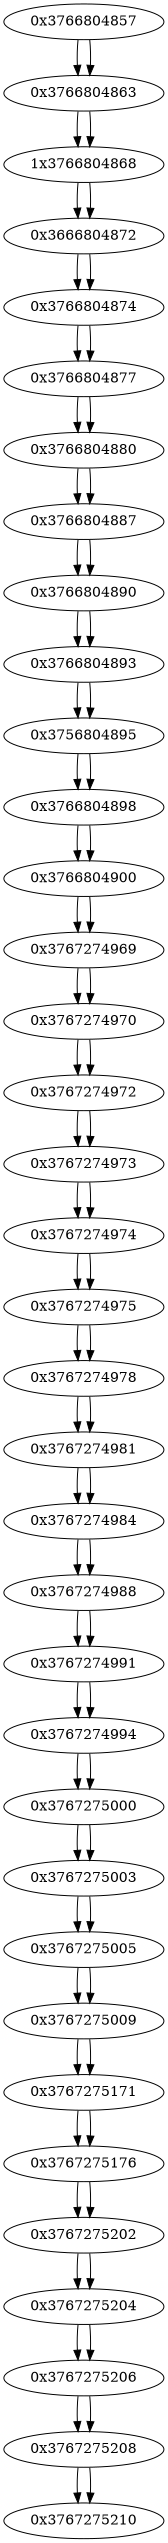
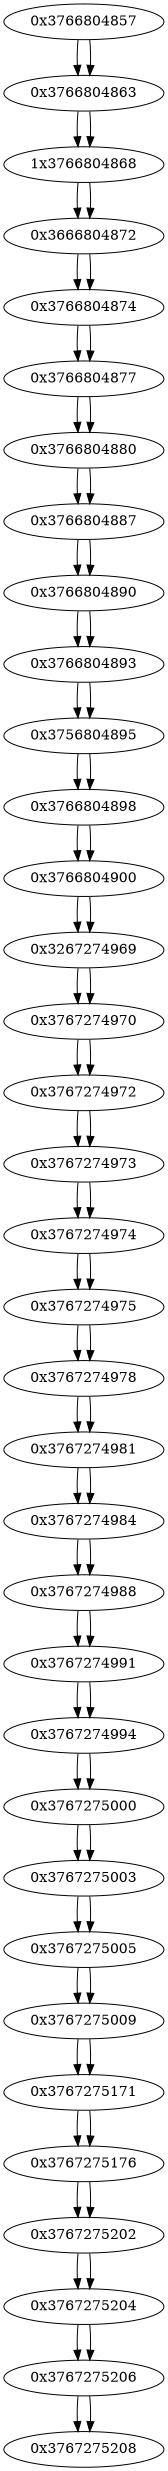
node "0x3767274969": label "0x3767274969" -> "0x3267274969"
node "0x3767275210": removed
